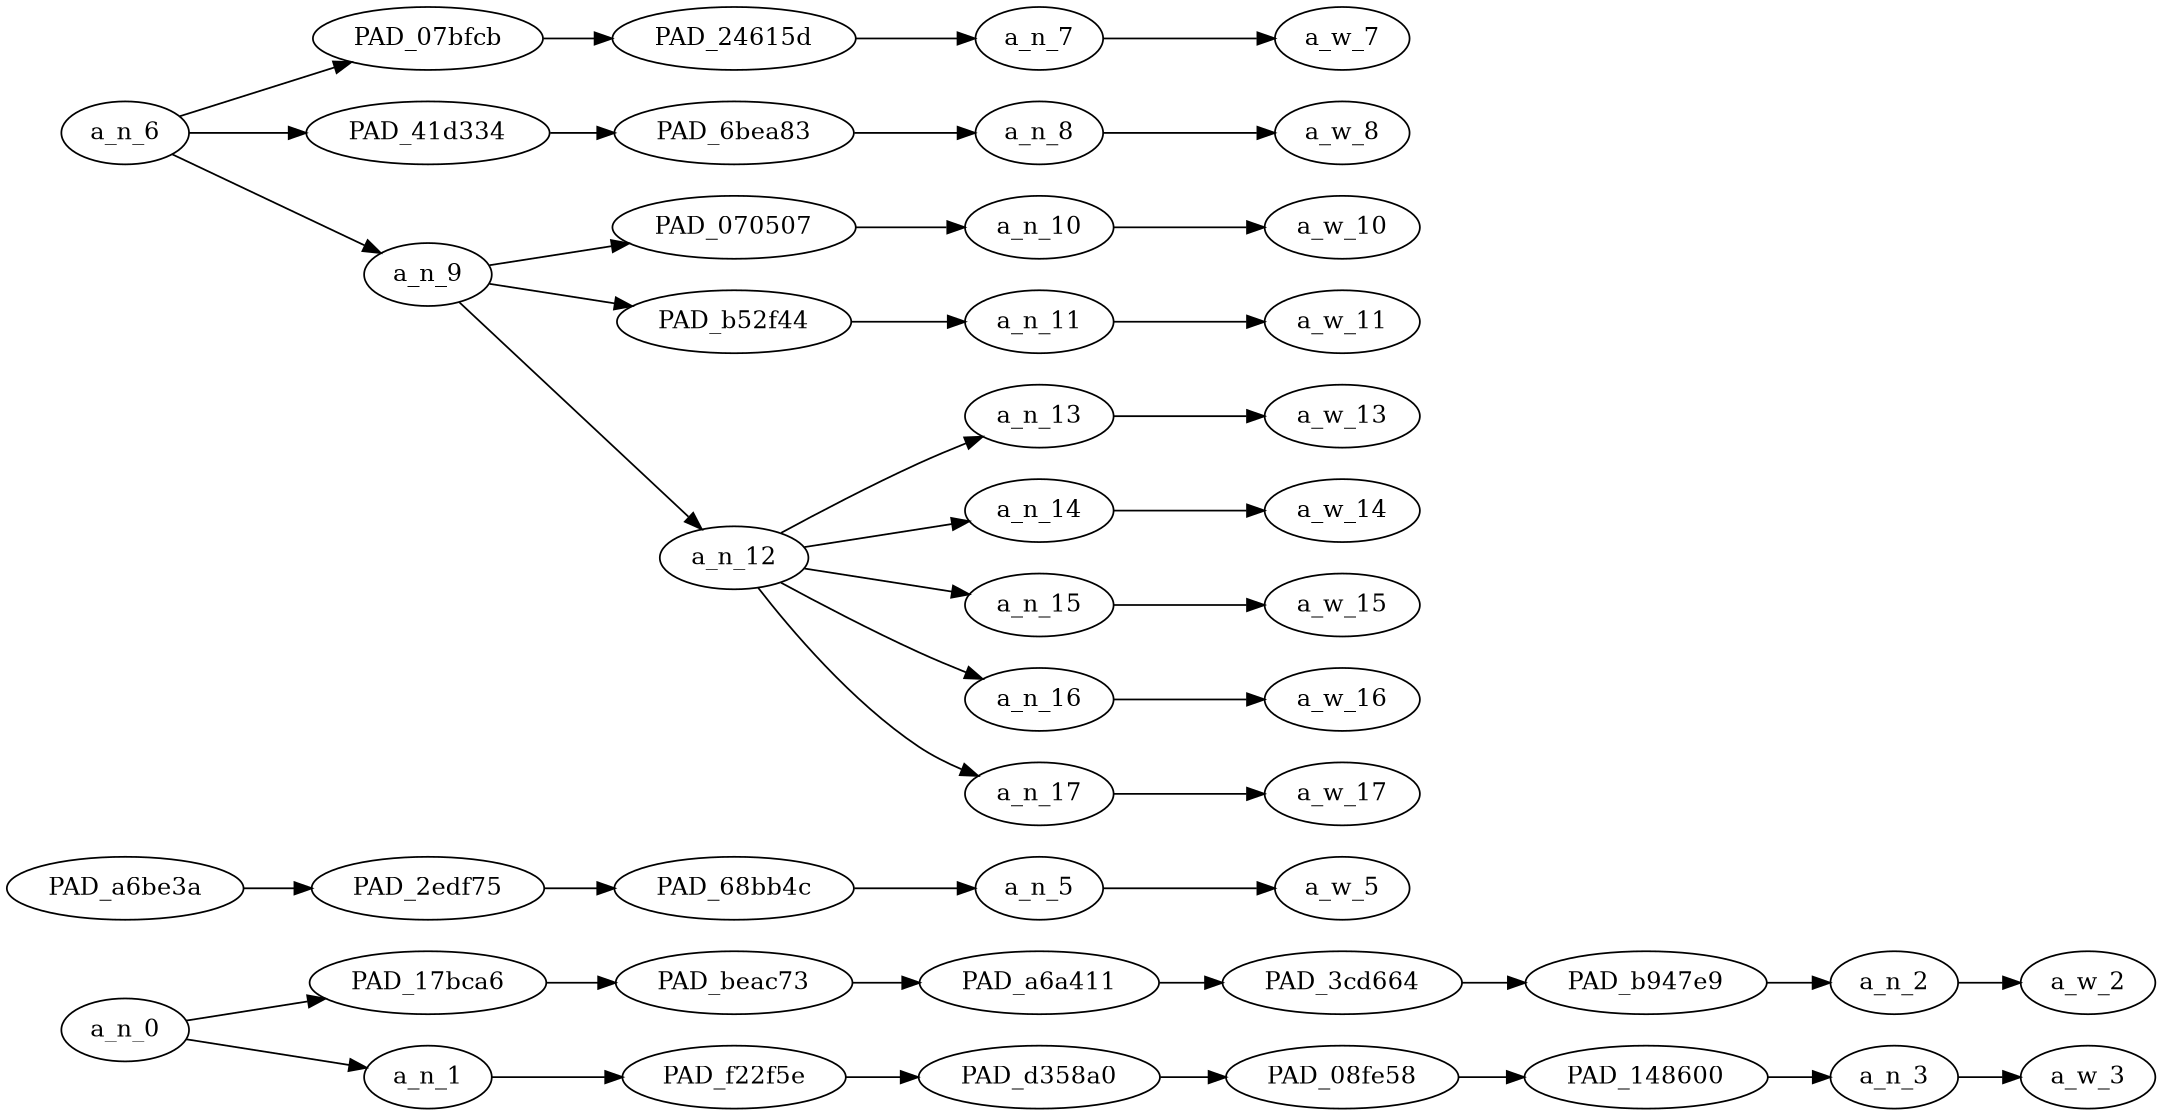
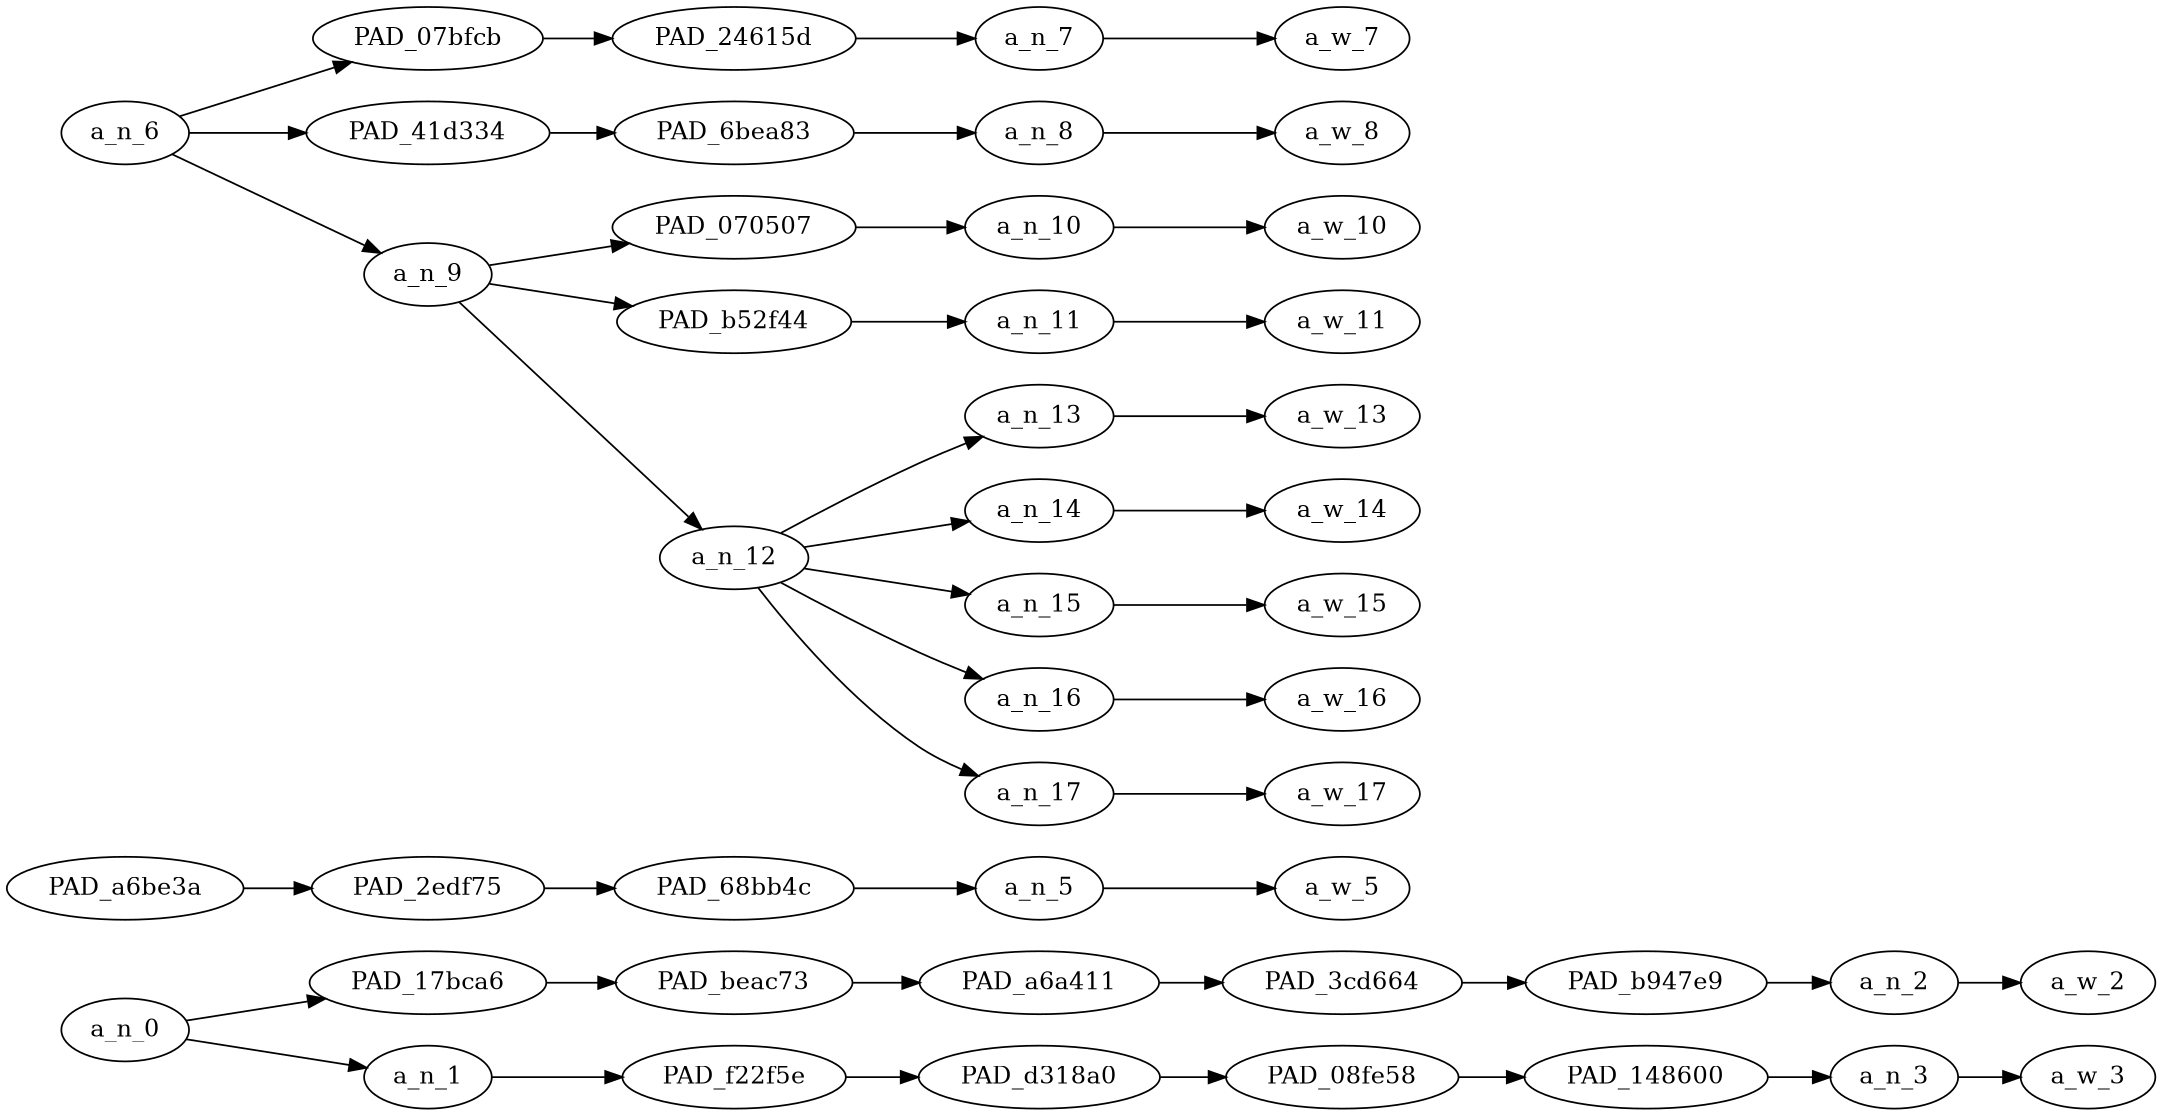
node "PAD_d358a0": label "PAD_d358a0" -> "PAD_d318a0"
